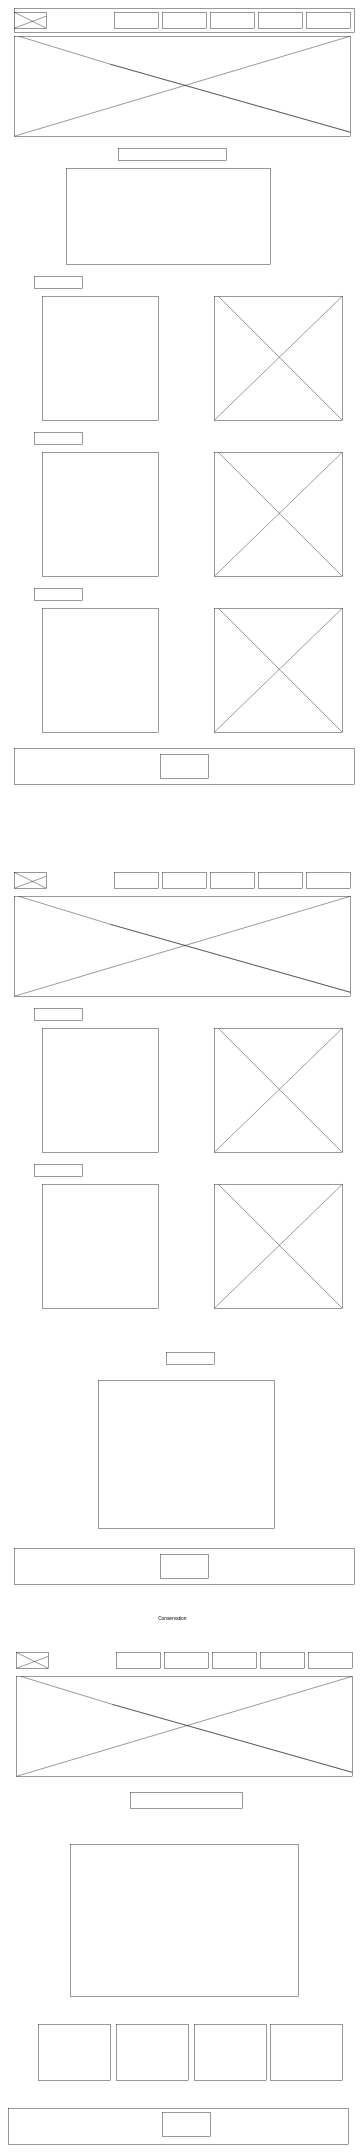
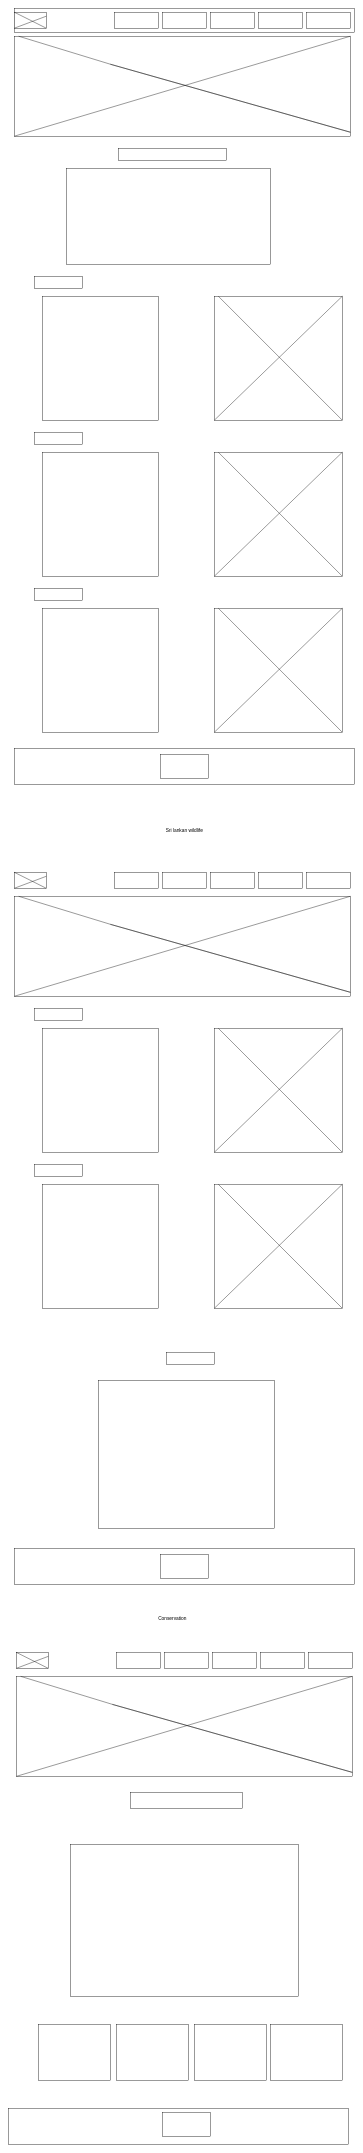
node "Sri lankan wildlife": added
